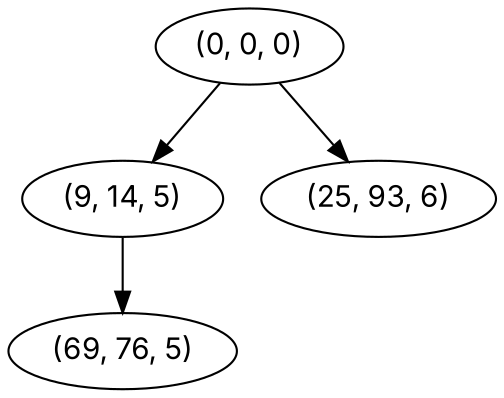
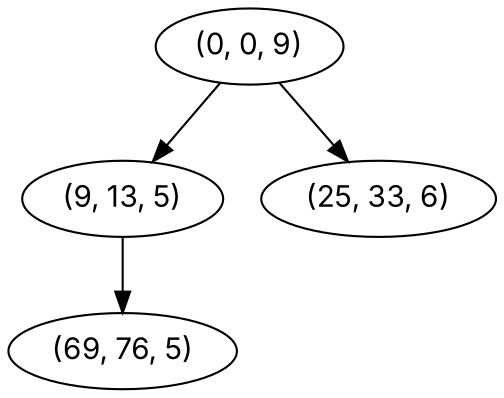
node "(0, 0, 0)": label "(0, 0, 0)" -> "(0, 0, 9)"
node "(9, 14, 5)": label "(9, 14, 5)" -> "(9, 13, 5)"
node "(25, 93, 6)": label "(25, 93, 6)" -> "(25, 33, 6)"
